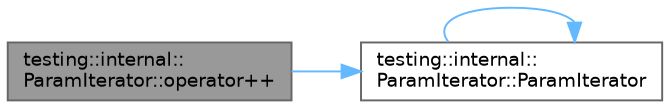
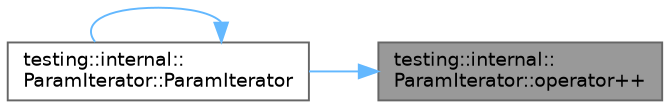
edge "testing::internal:: ParamIterator::operator++" -> "testing::internal:: ParamIterator::ParamIterator": reversed
